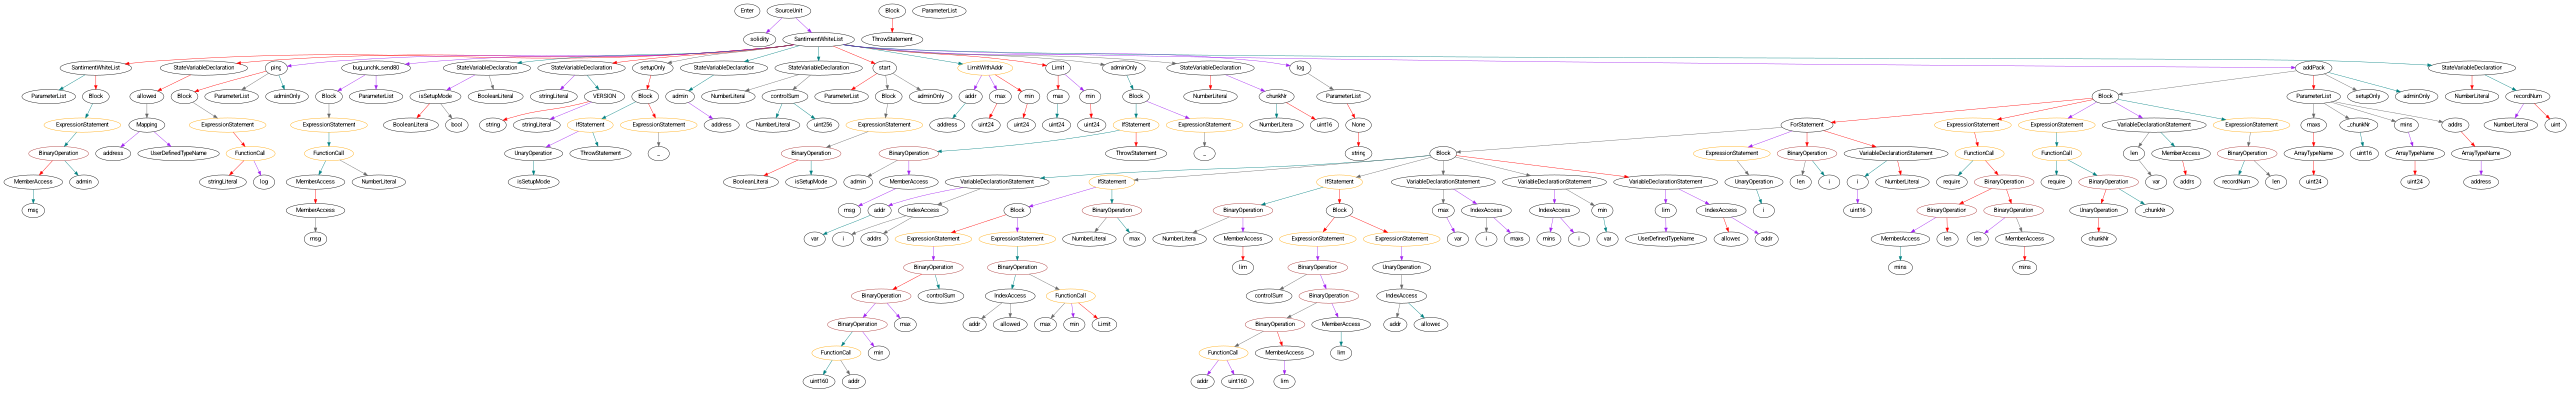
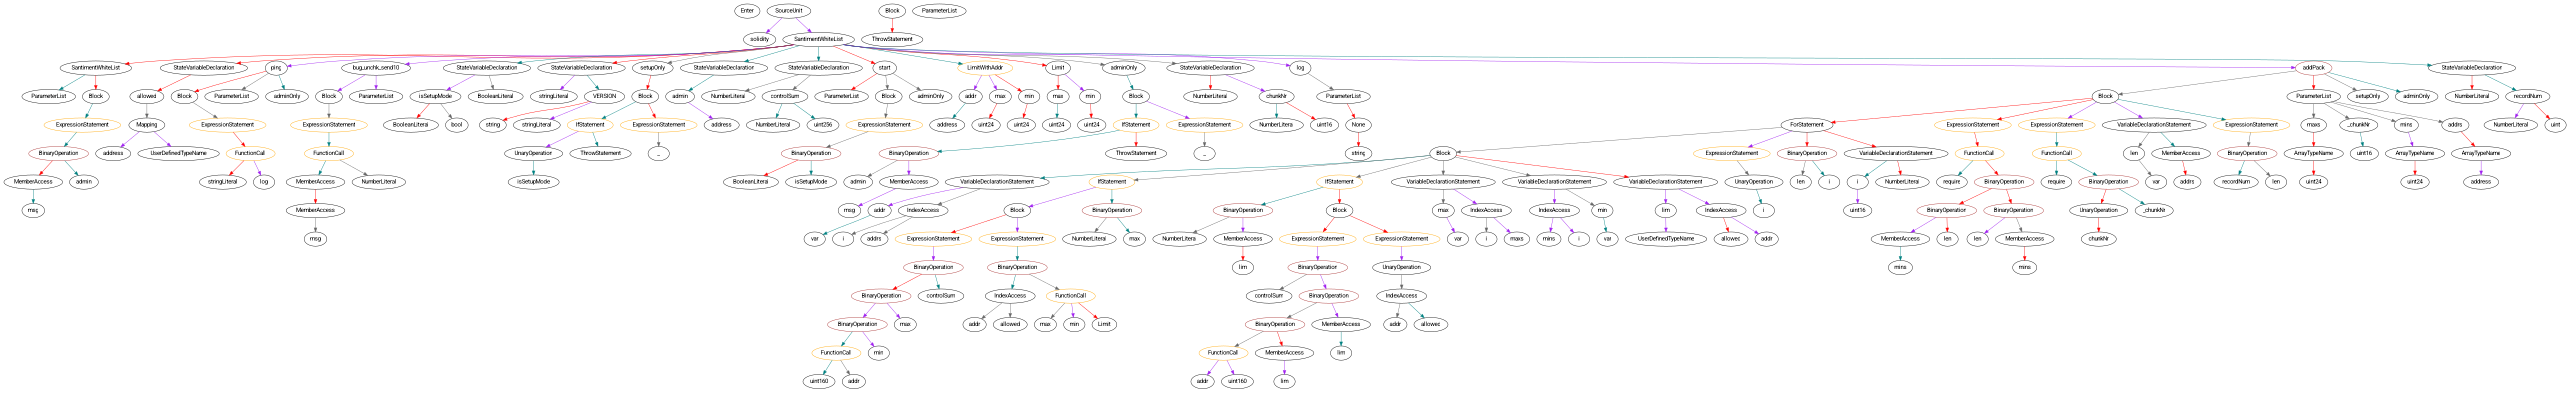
node "bug_unchk_send80": label "bug_unchk_send80" -> "bug_unchk_send10"
node "addPack": color black -> brown
